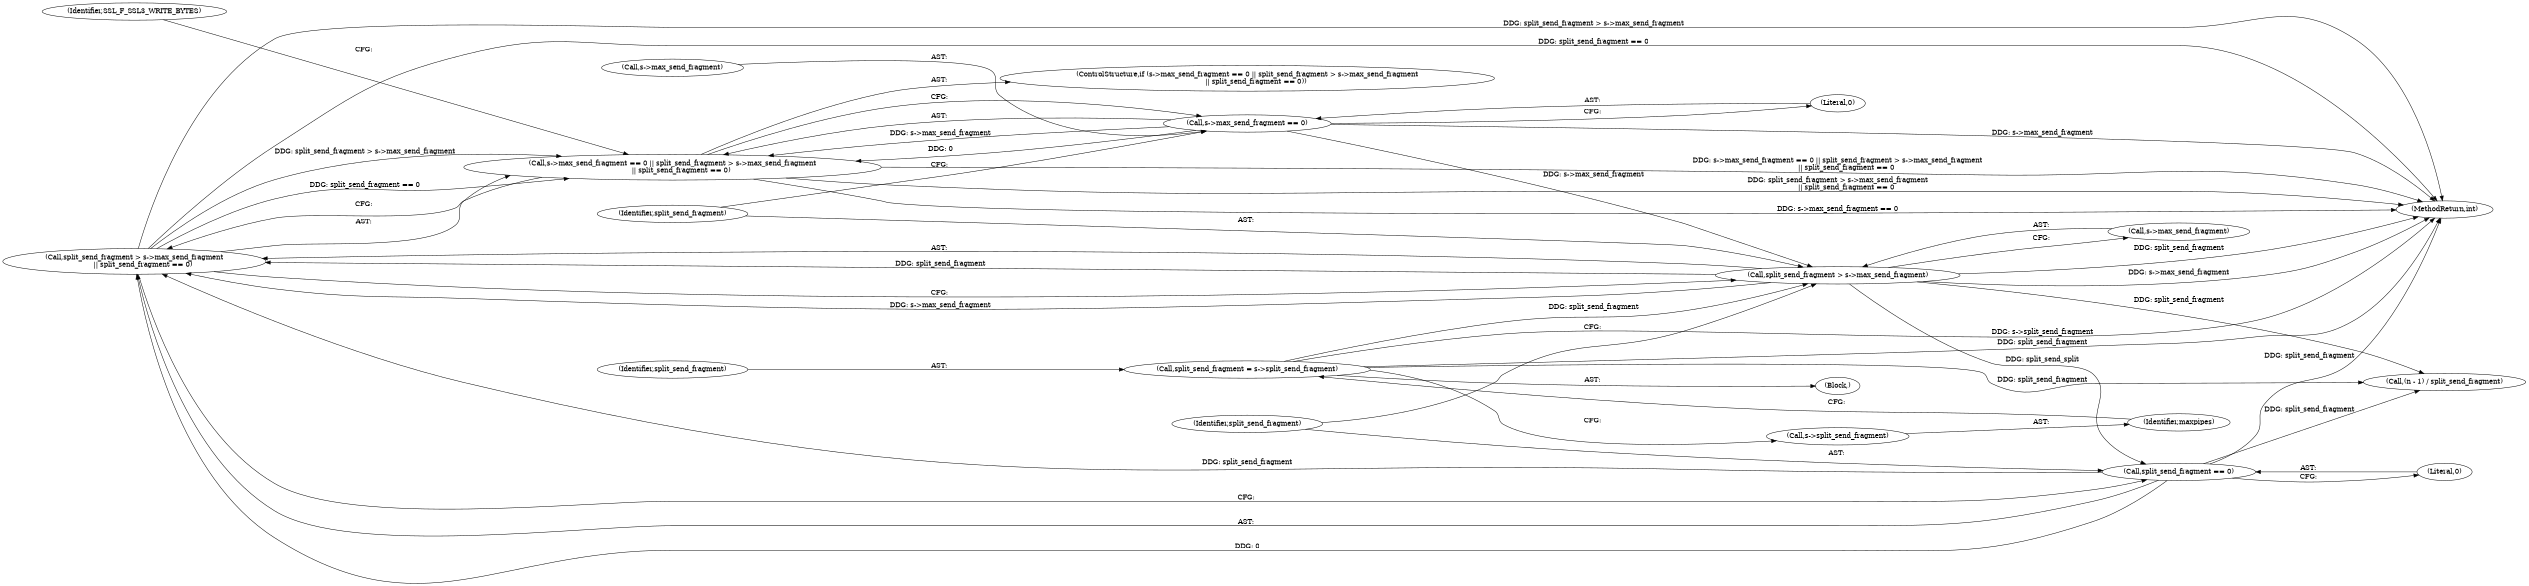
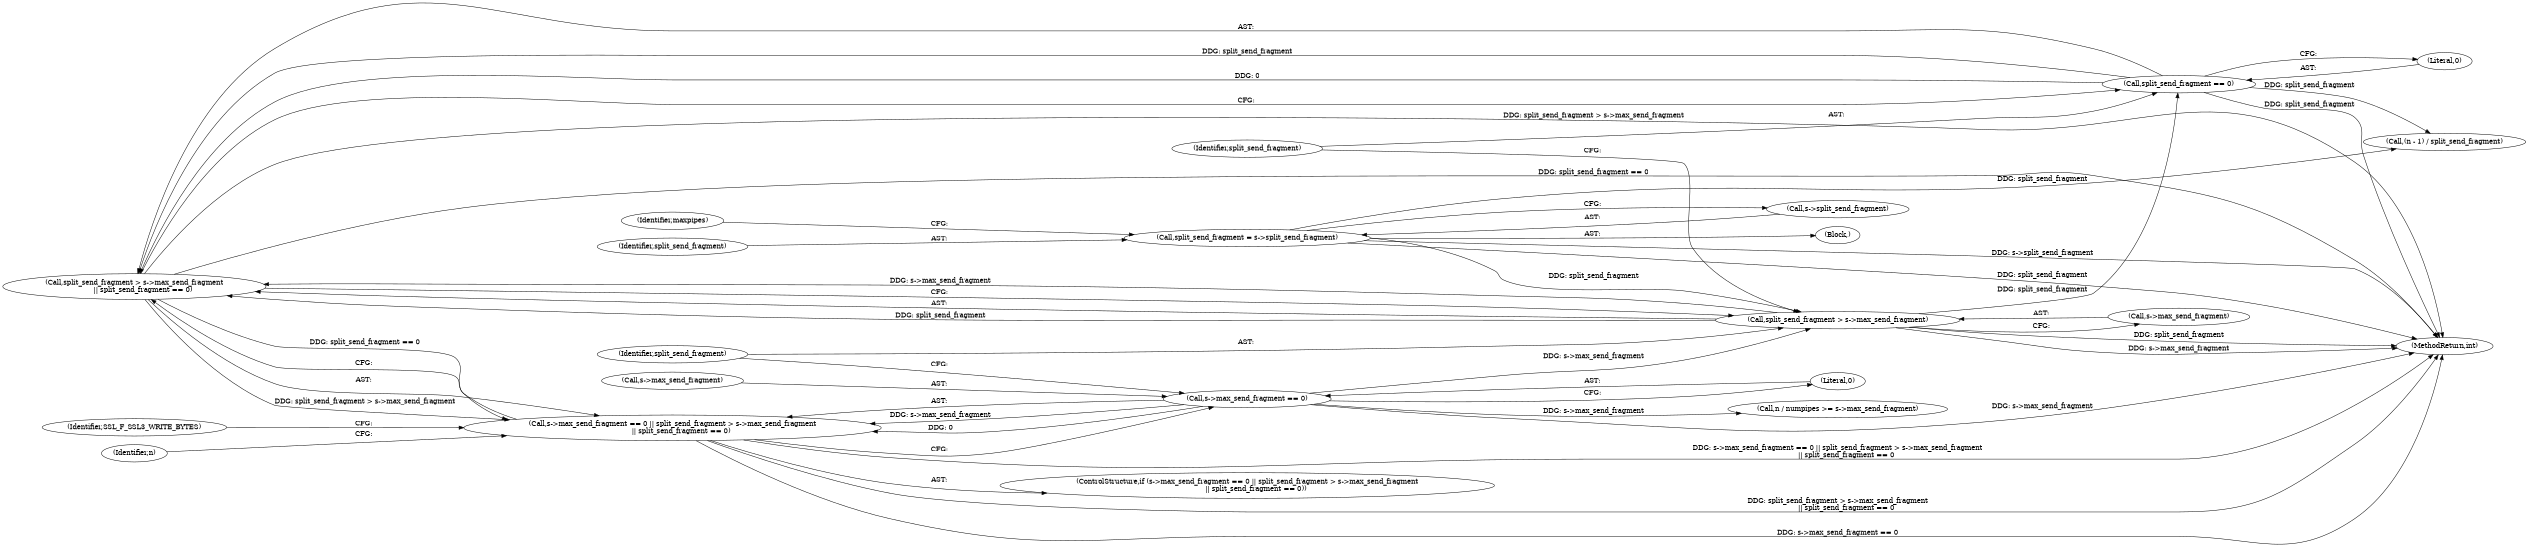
edge "(Call,split_send_fragment > s->max_send_fragment)" -> "(Call,(n - 1) / split_send_fragment)": removed, label "DDG: split_send_fragment"
edge "(Call,split_send_fragment > s->max_send_fragment)" -> "(Call,split_send_fragment == 0)": label "DDG: split_send_split" -> "DDG: split_send_fragment"
node "(Call,n / numpipes >= s->max_send_fragment)": added
edge "(Call,s->split_send_fragment)" -> "(Identifier,maxpipes)": now "(Call,s->split_send_fragment)" -> "(Call,split_send_fragment = s->split_send_fragment)"
node "(Identifier,n)": added
